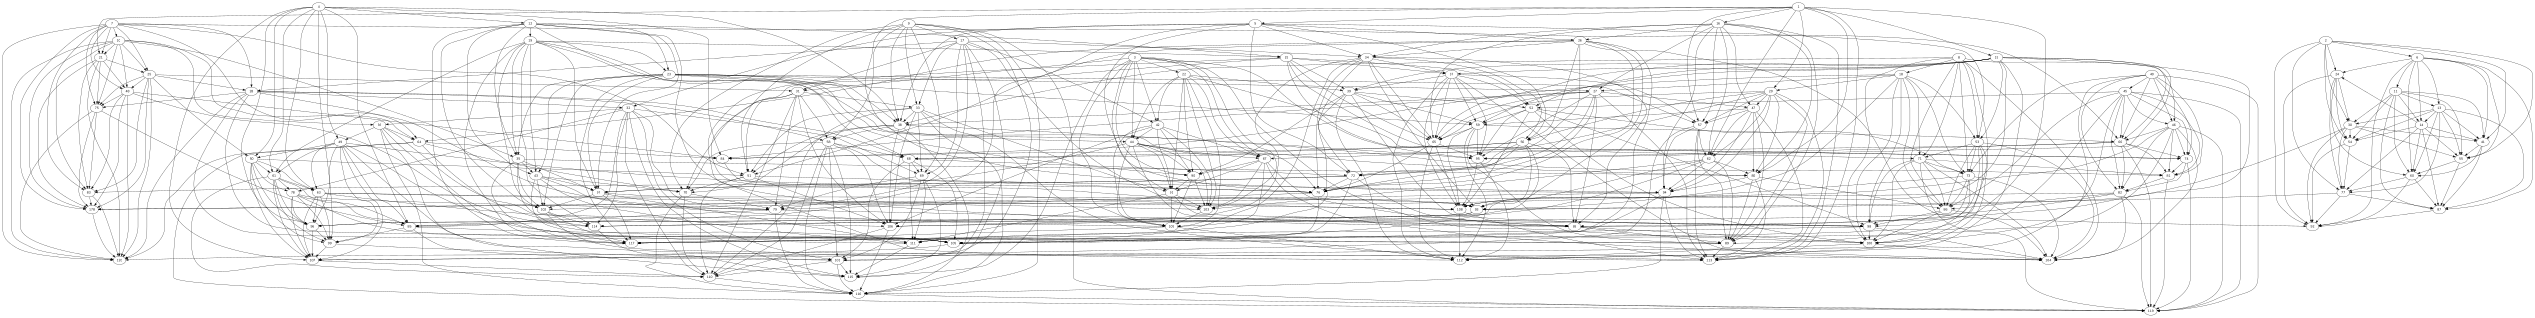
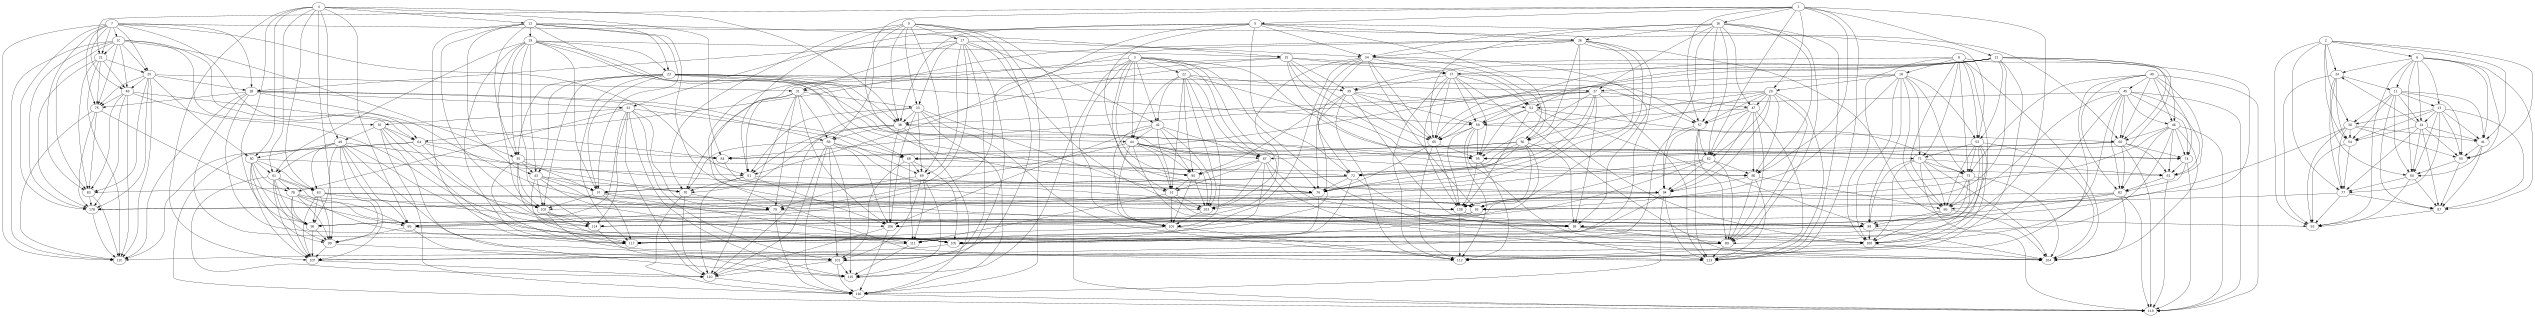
edge "24" -> "30": now "24" -> "11"
